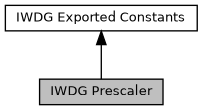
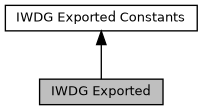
node "IWDG Prescaler": label "IWDG Prescaler" -> "IWDG Exported"
